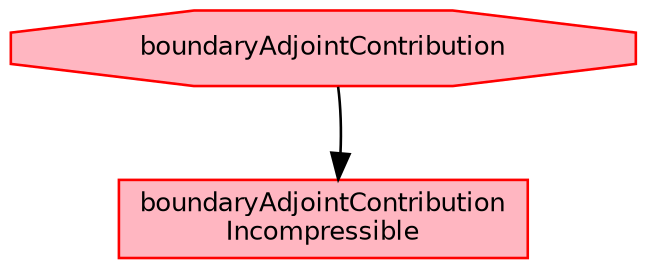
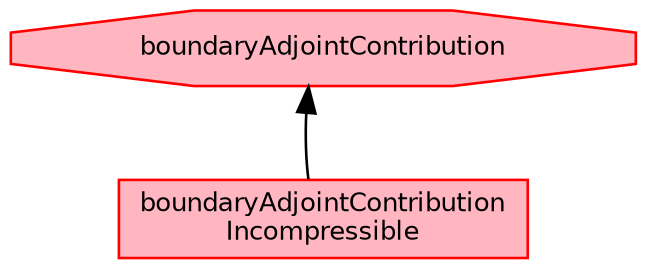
edge "boundaryAdjointContribution" -> "boundaryAdjointContribution Incompressible": reversed
